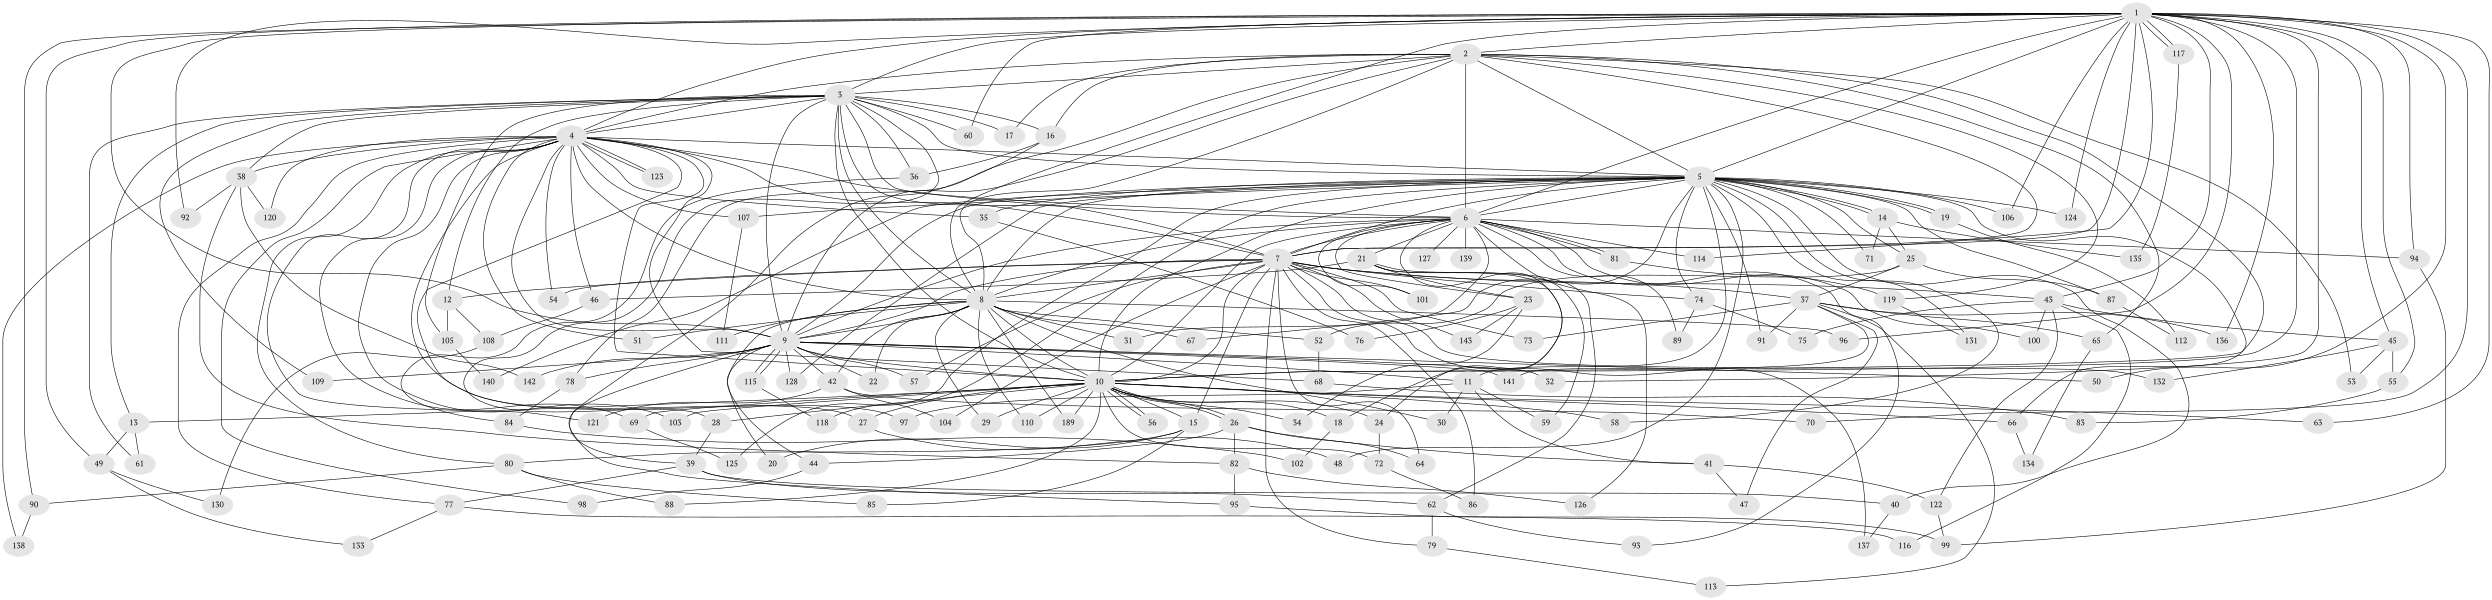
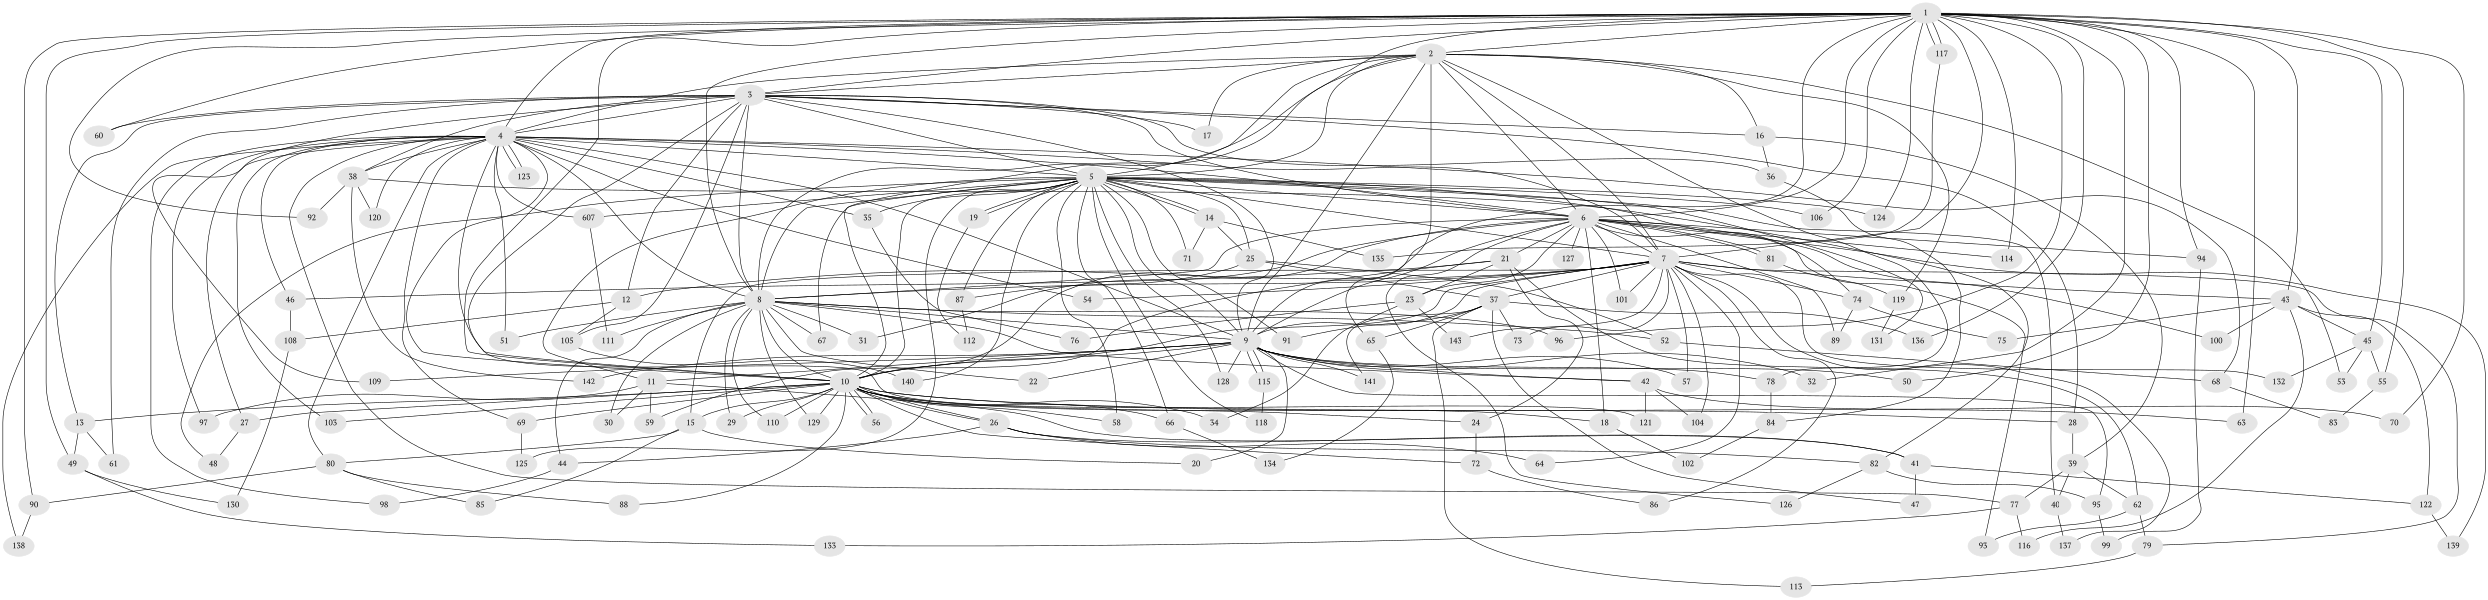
edge "3" -- "7": removed
node "107": label "107" -> "607"
node "189": label "189" -> "129"
edge "122" -- "99": now "122" -- "139"
